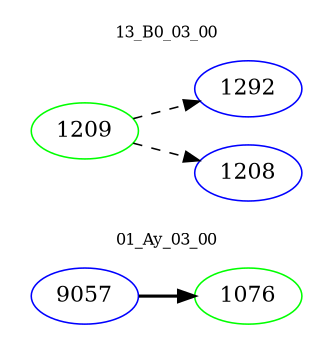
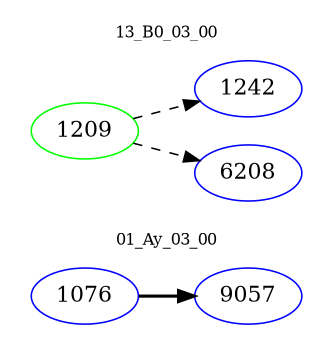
node "1292": label "1292" -> "1242"
node "1208": label "1208" -> "6208"
edge "9057" -> "1076": reversed
node "1076": color green -> blue
